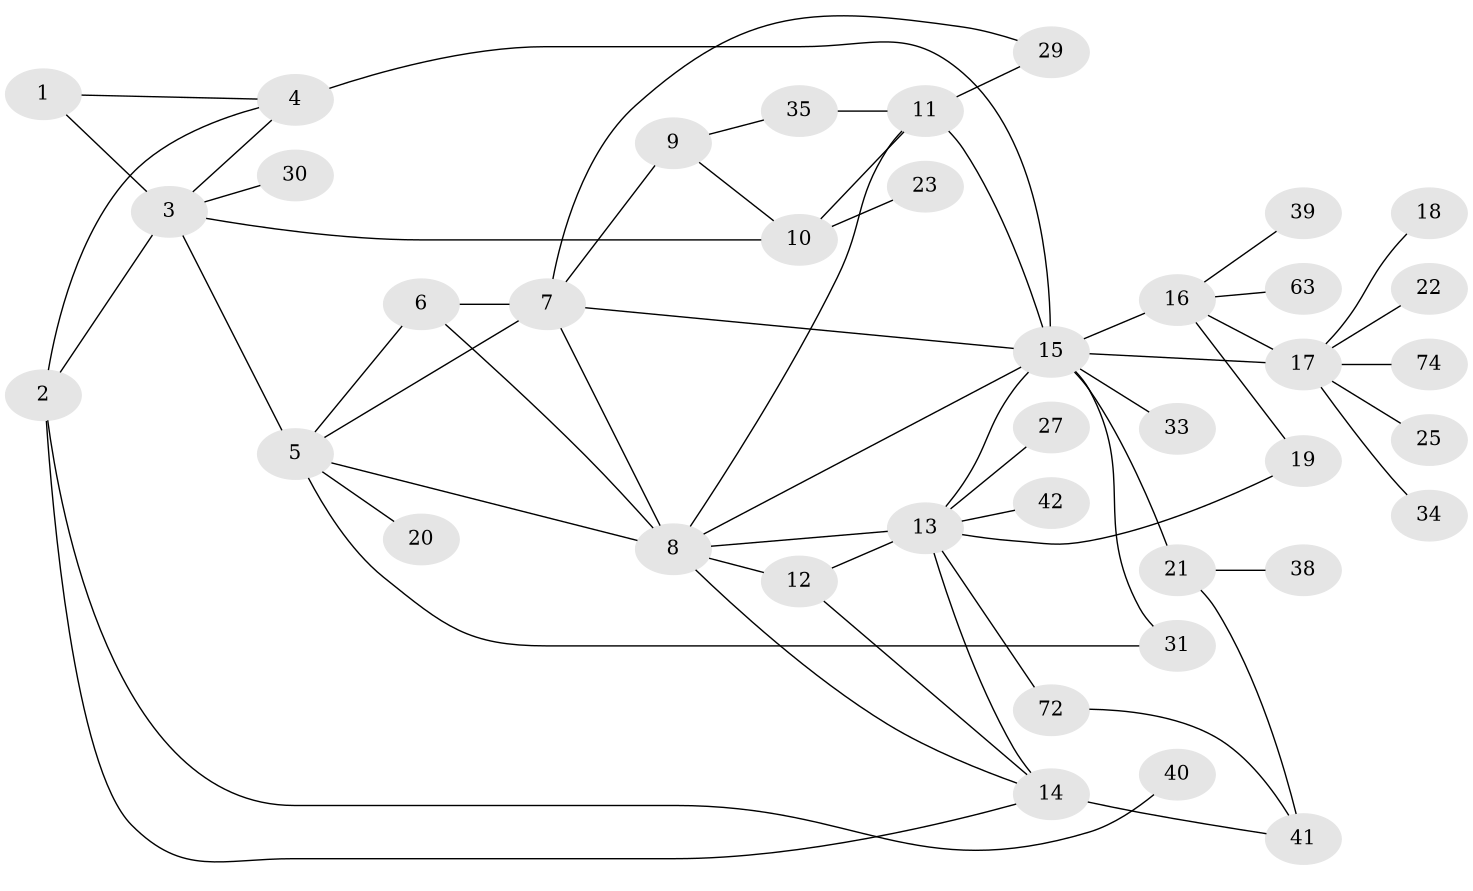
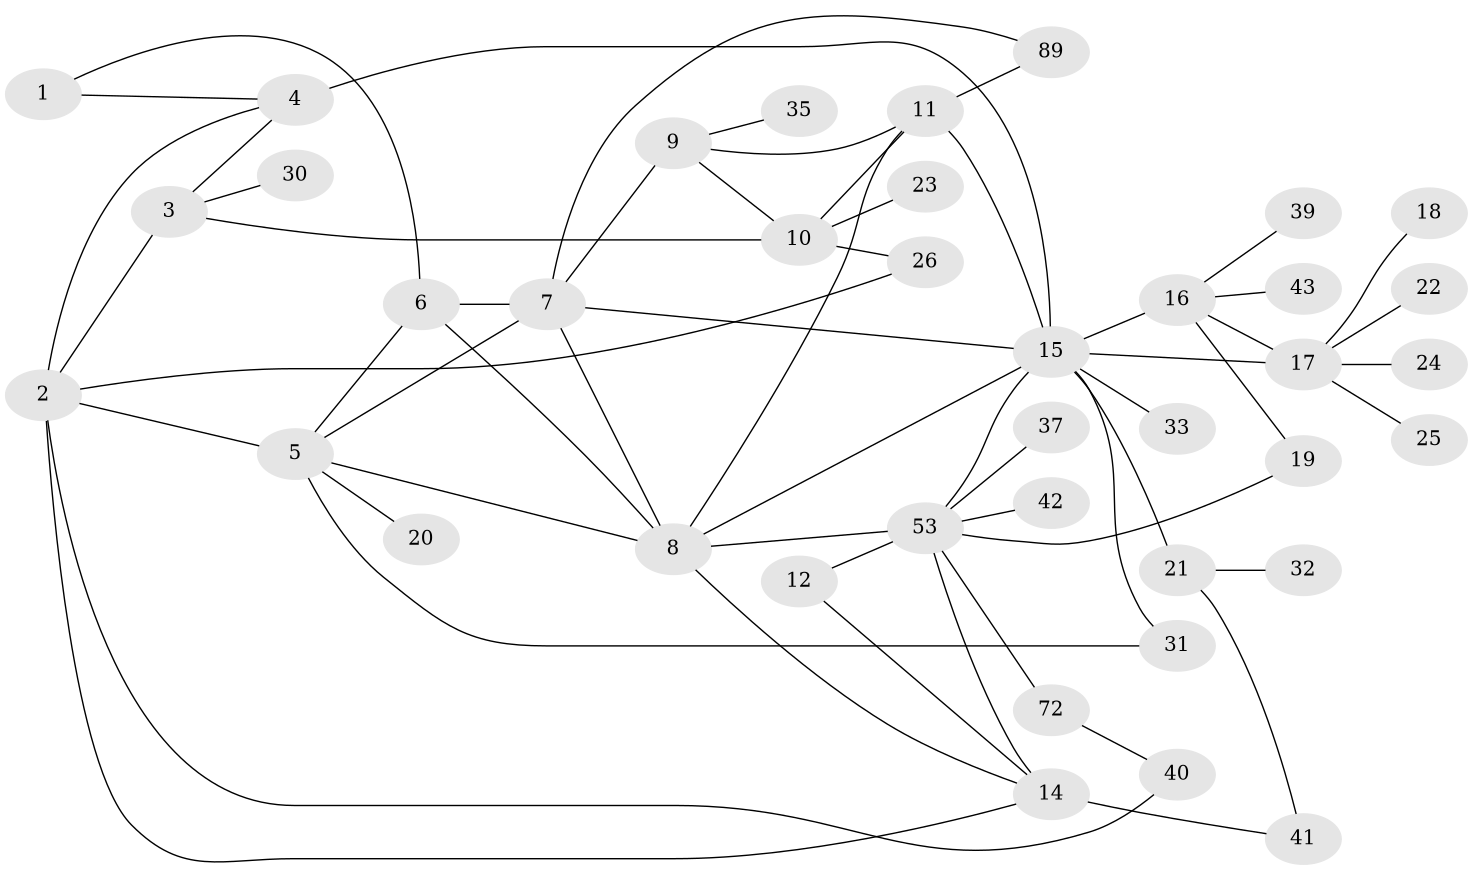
node "29": label "29" -> "89"
edge "35" -- "11": now "9" -- "11"
edge "1" -- "3": now "1" -- "6"
node "26": added
node "63": label "63" -> "43"
edge "3" -- "5": now "2" -- "5"
node "74": label "74" -> "24"
node "27": label "27" -> "37"
node "34": removed
node "13": label "13" -> "53"
edge "8" -- "12": removed
node "38": label "38" -> "32"
edge "72" -- "41": now "72" -- "40"
